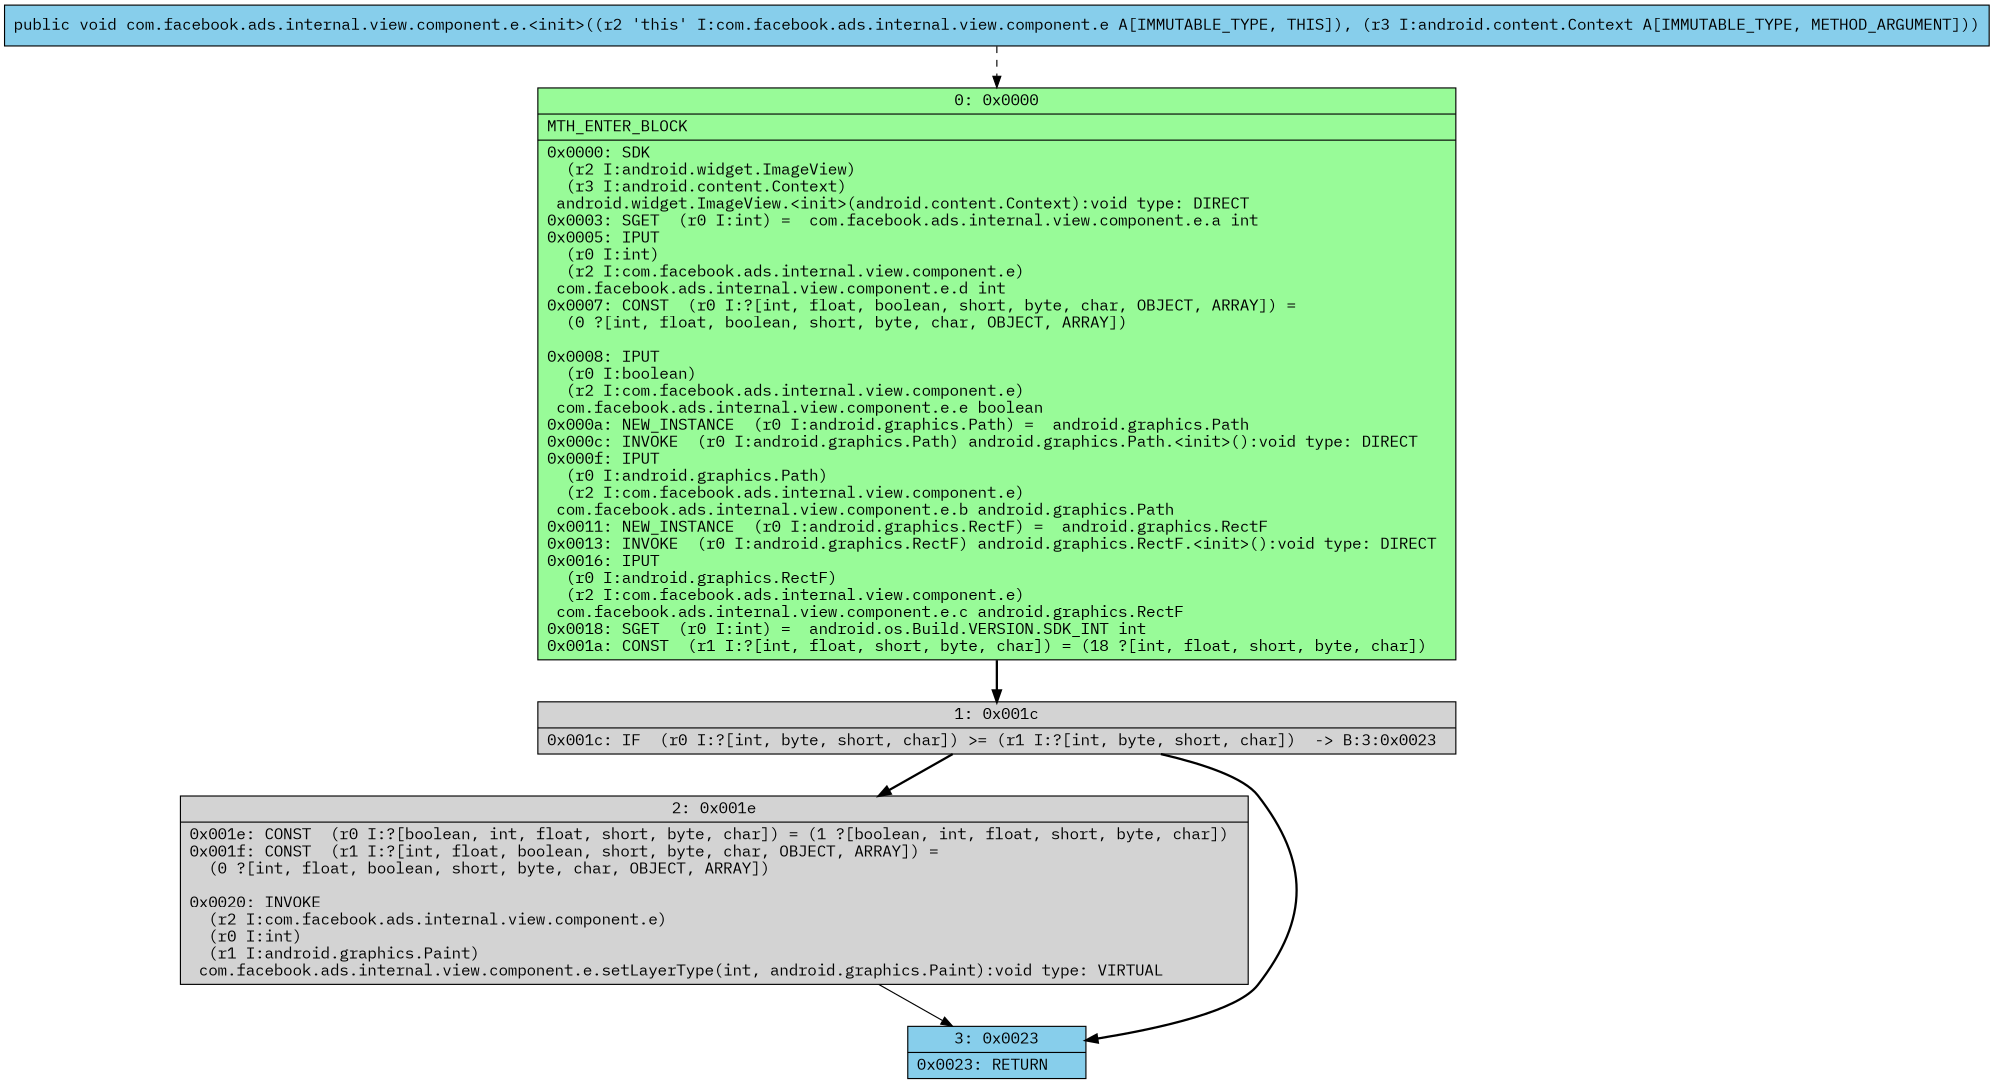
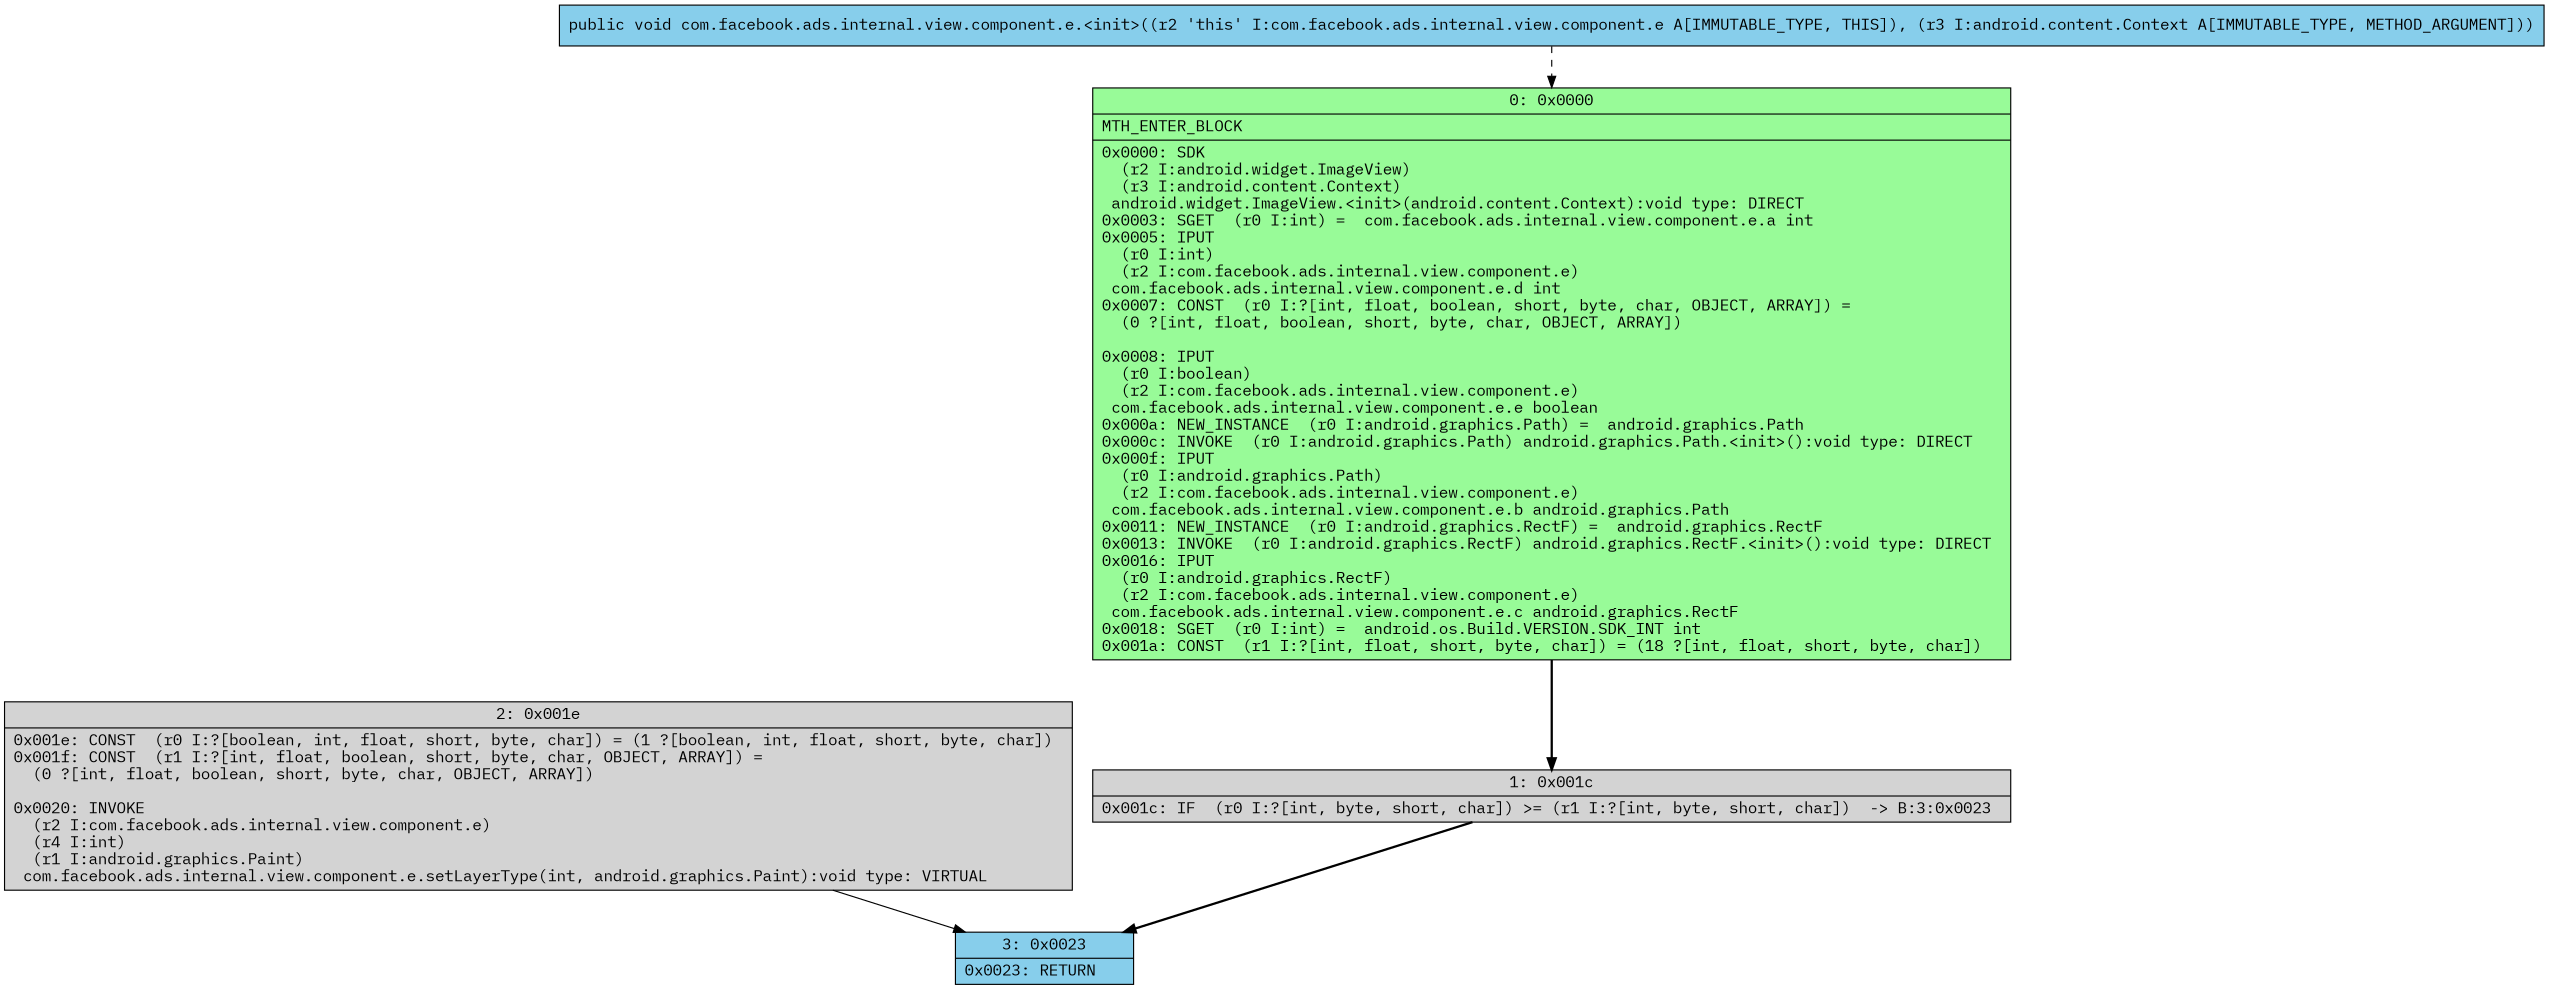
edge "1: 0x001c" -> "2: 0x001e": removed
node "2: 0x001e": text "(r0 I:int)" -> "(r4 I:int)"
